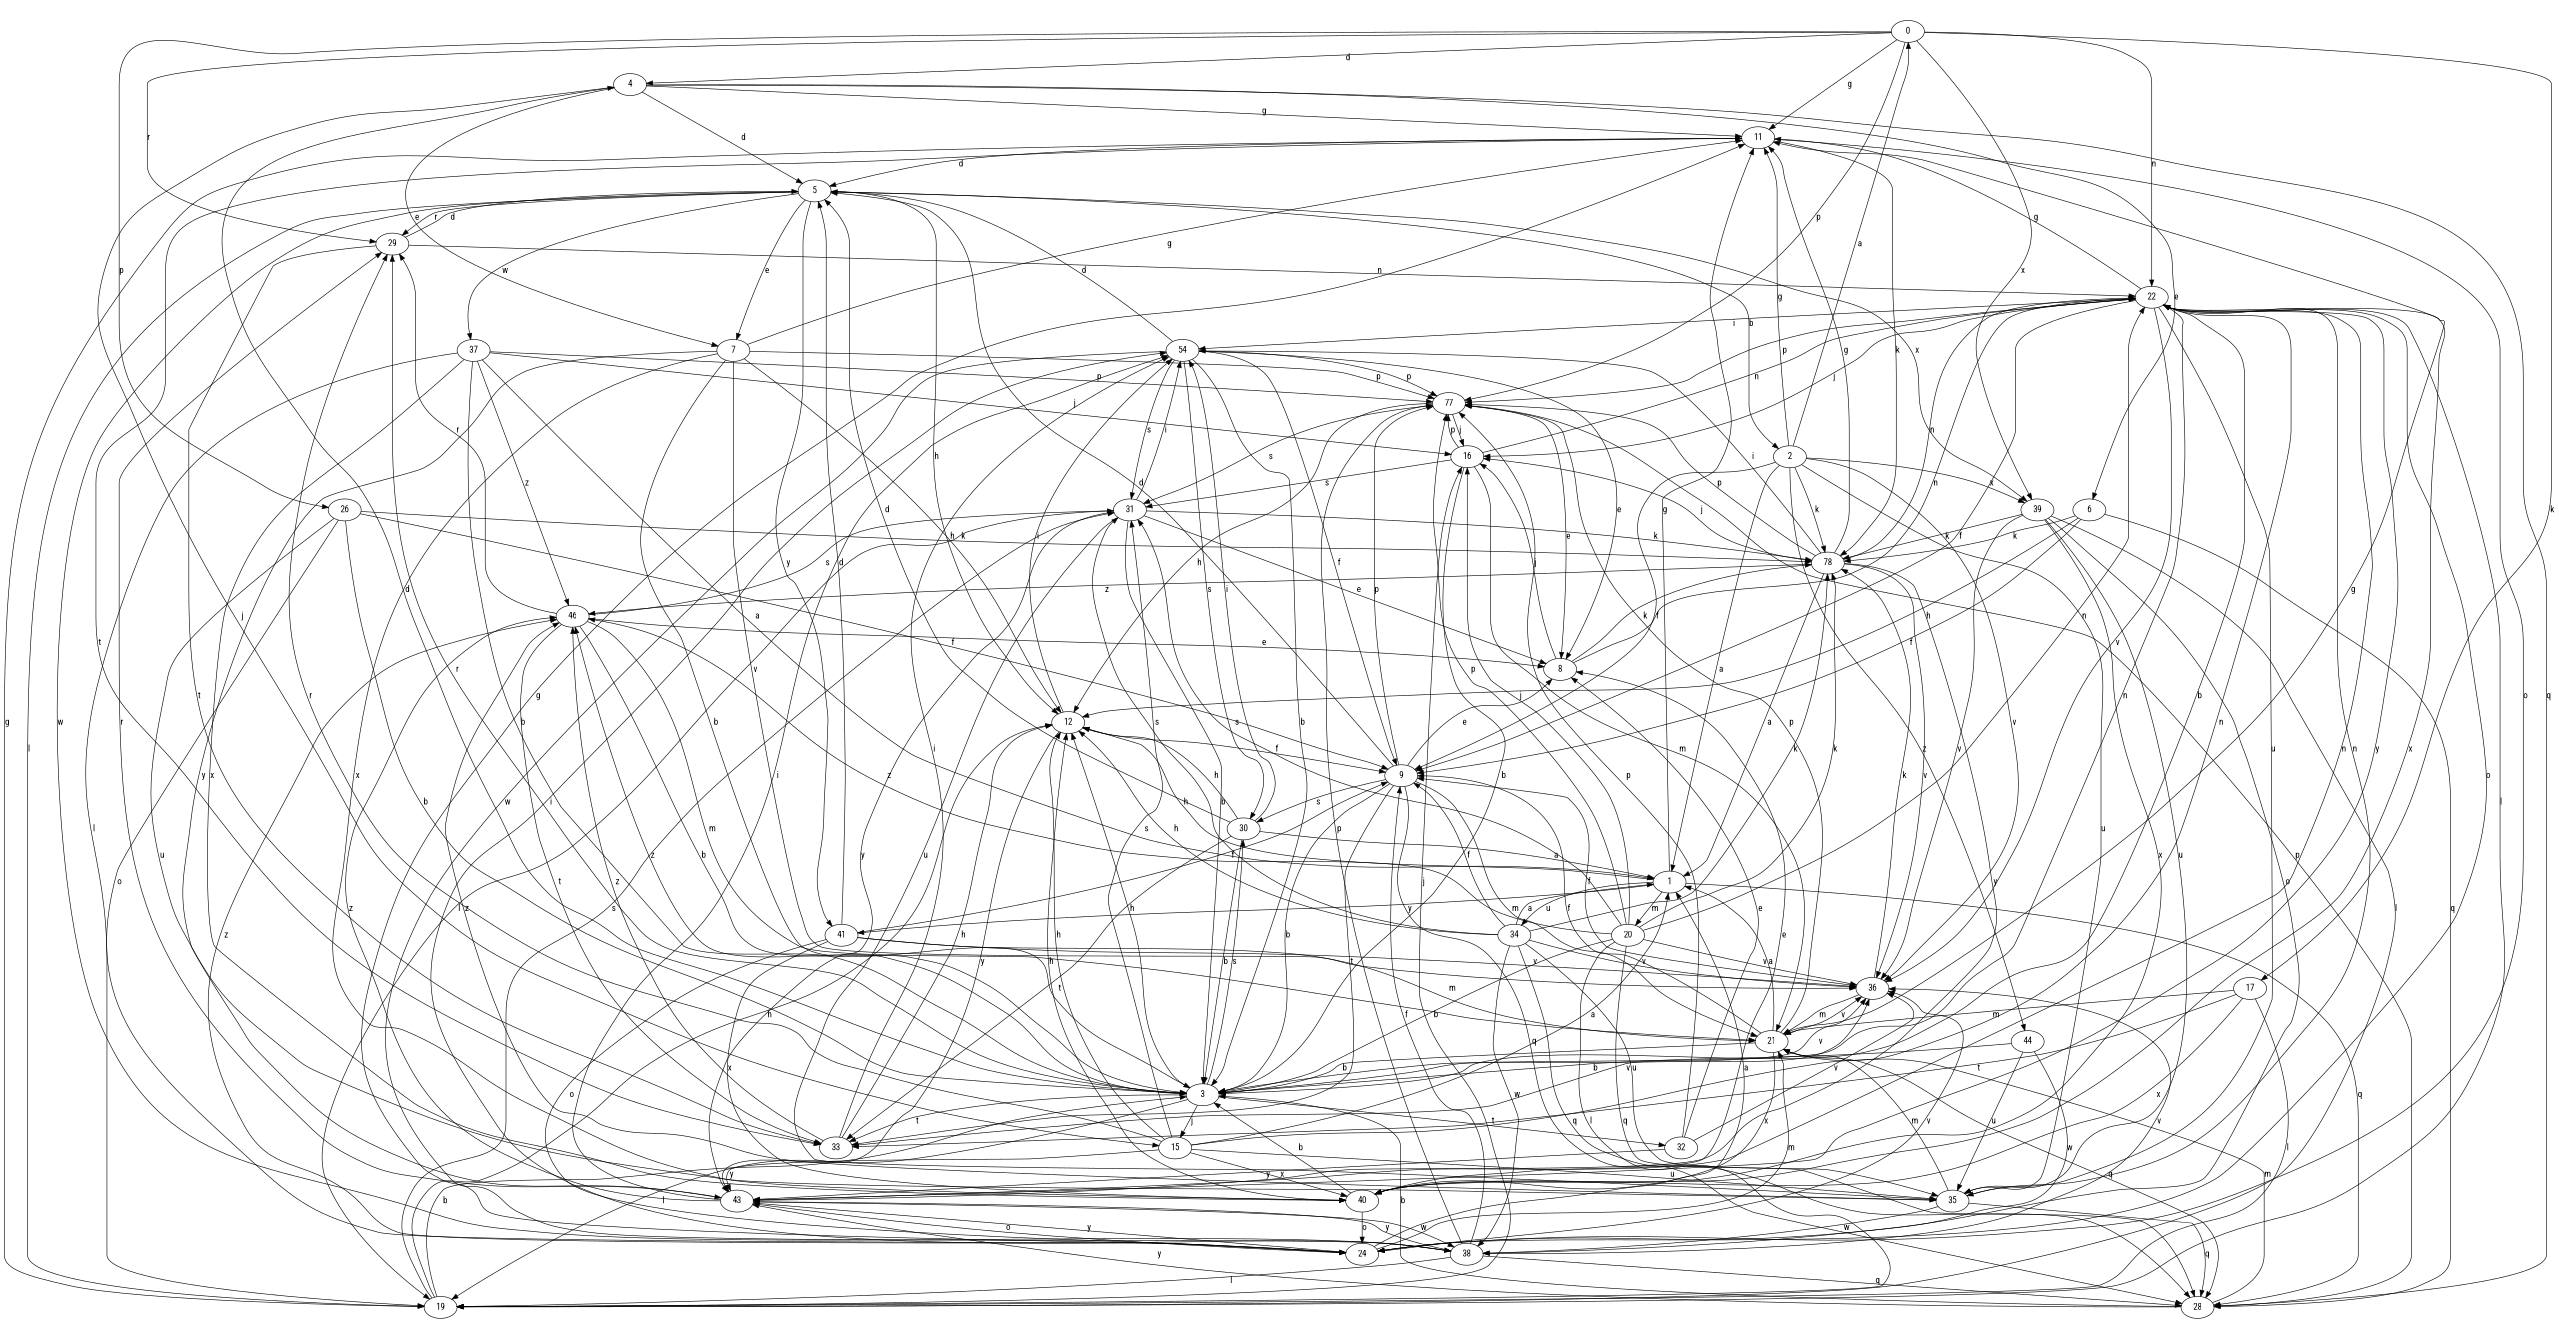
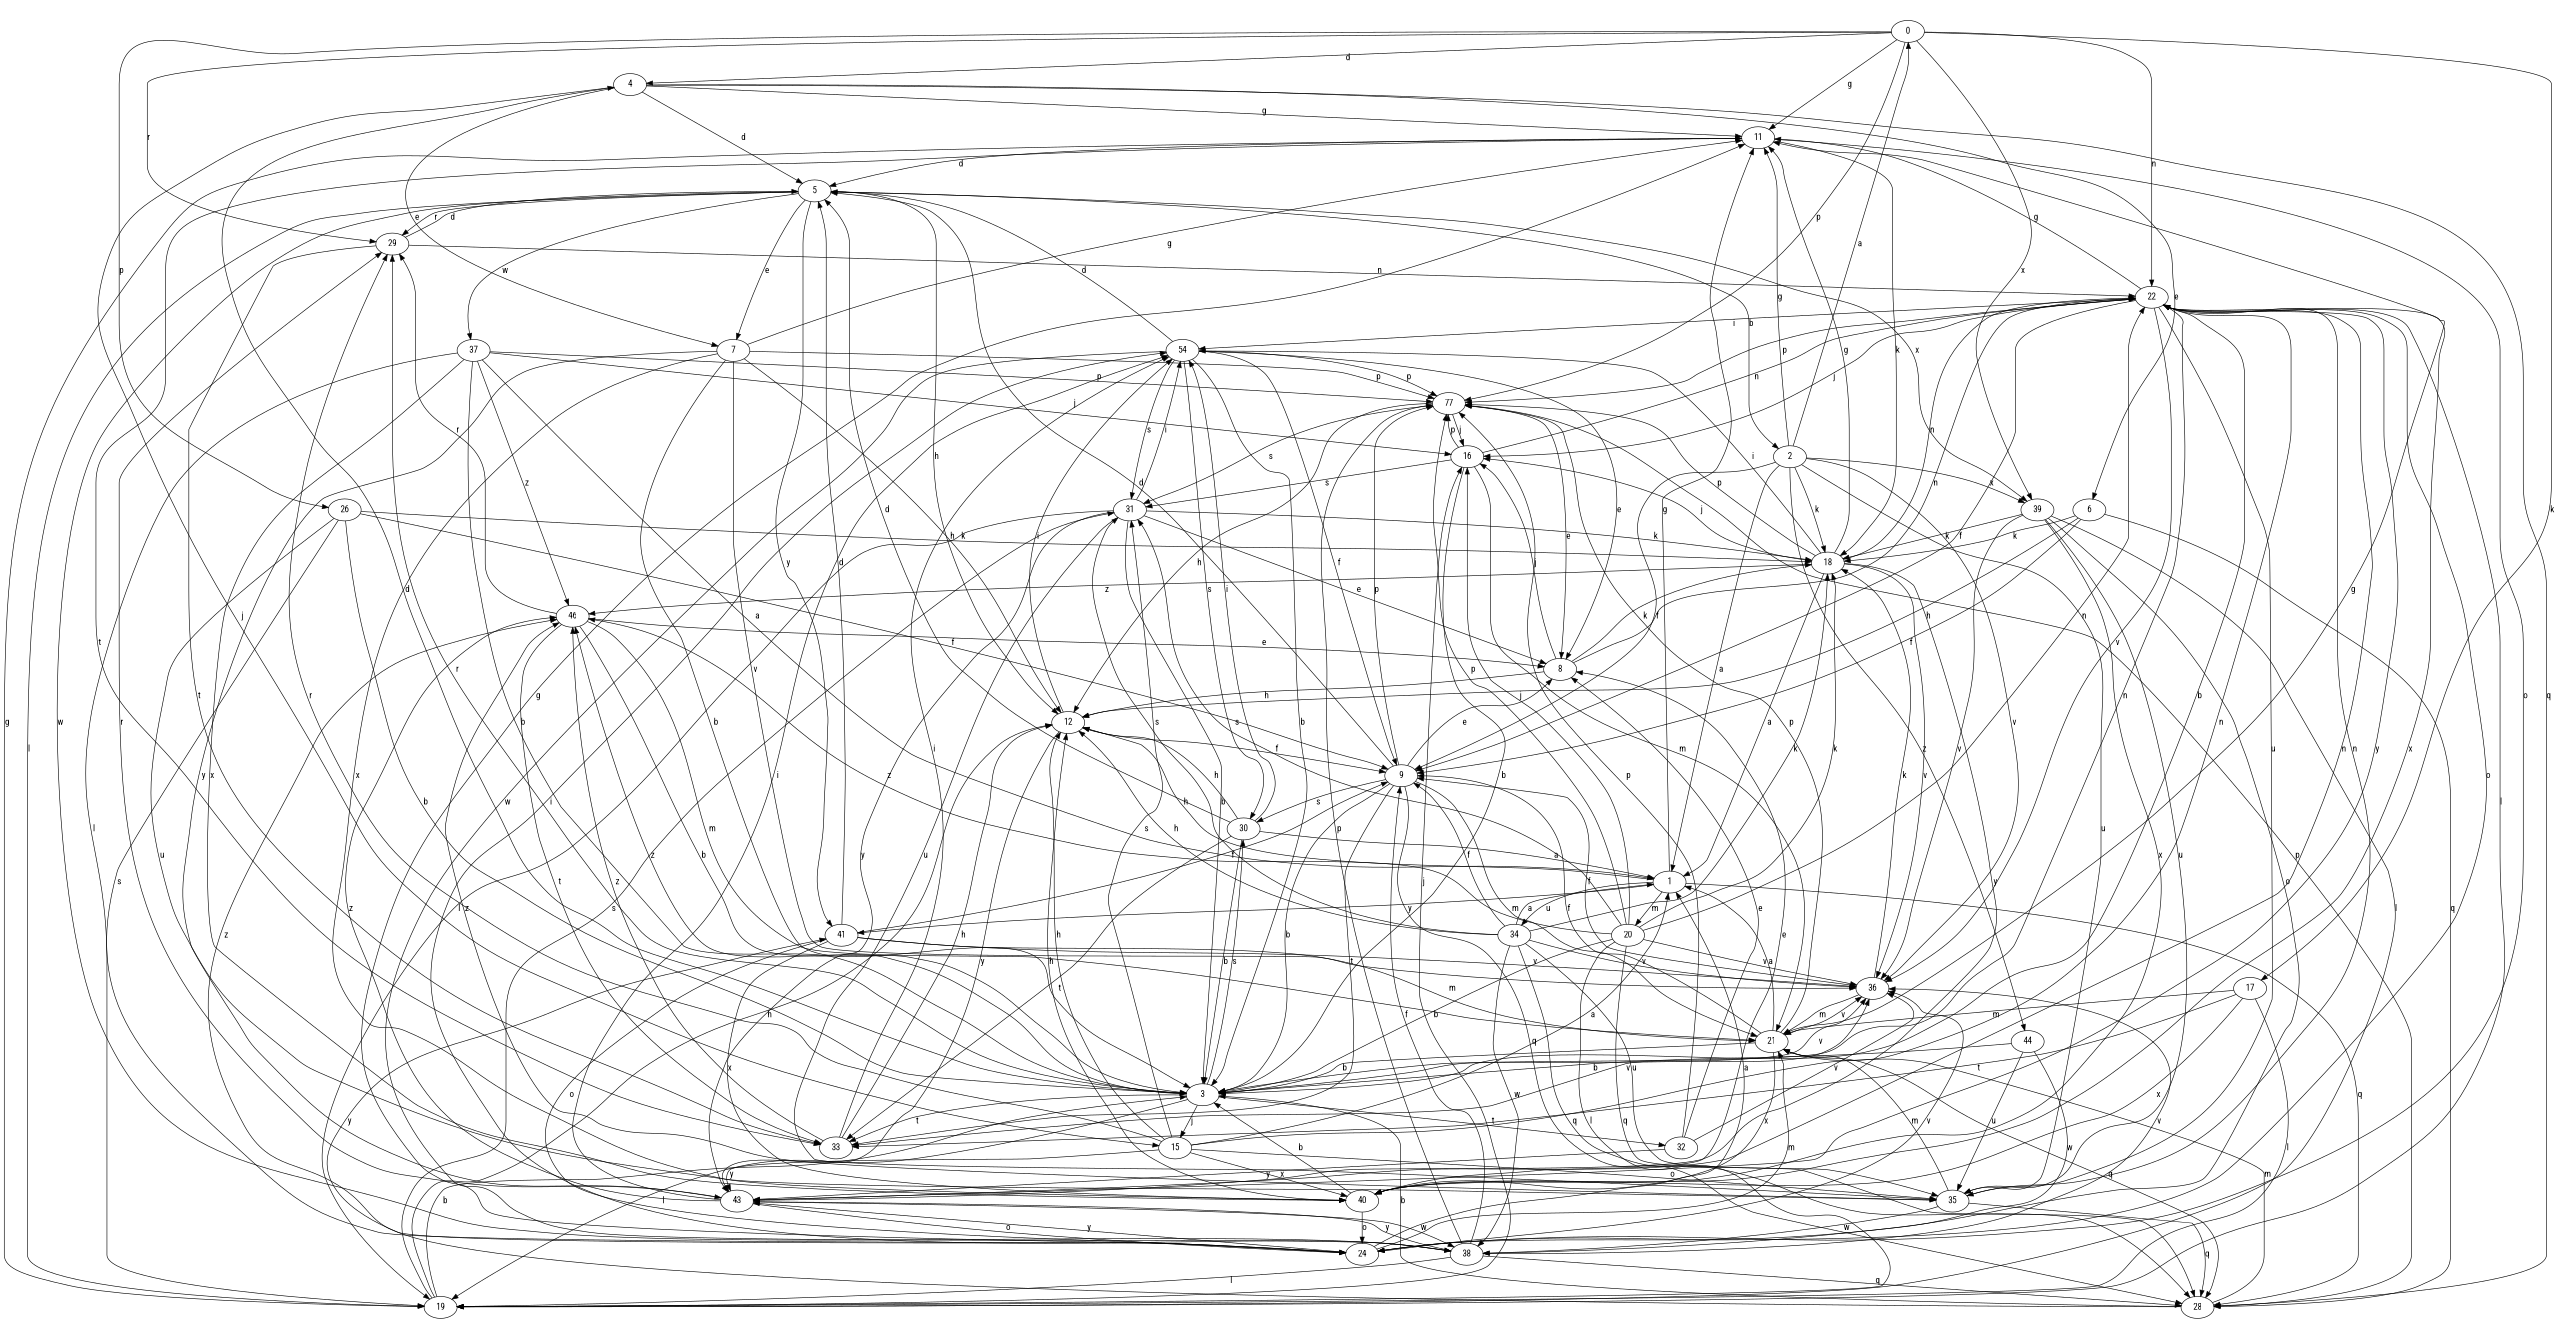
edge "46" -> "31": removed, label "s"
node "78": label "78" -> "18"
edge "26" -> "24": label "o" -> "s"
edge "3" -> "12": now "8" -> "12"
edge "15" -> "35": label "u" -> "o"
edge "28" -> "43": now "28" -> "41"
